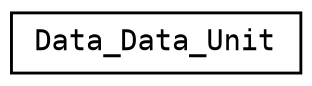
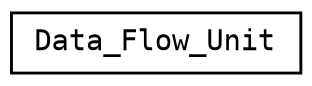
node "Data_Data_Unit": label "Data_Data_Unit" -> "Data_Flow_Unit"
